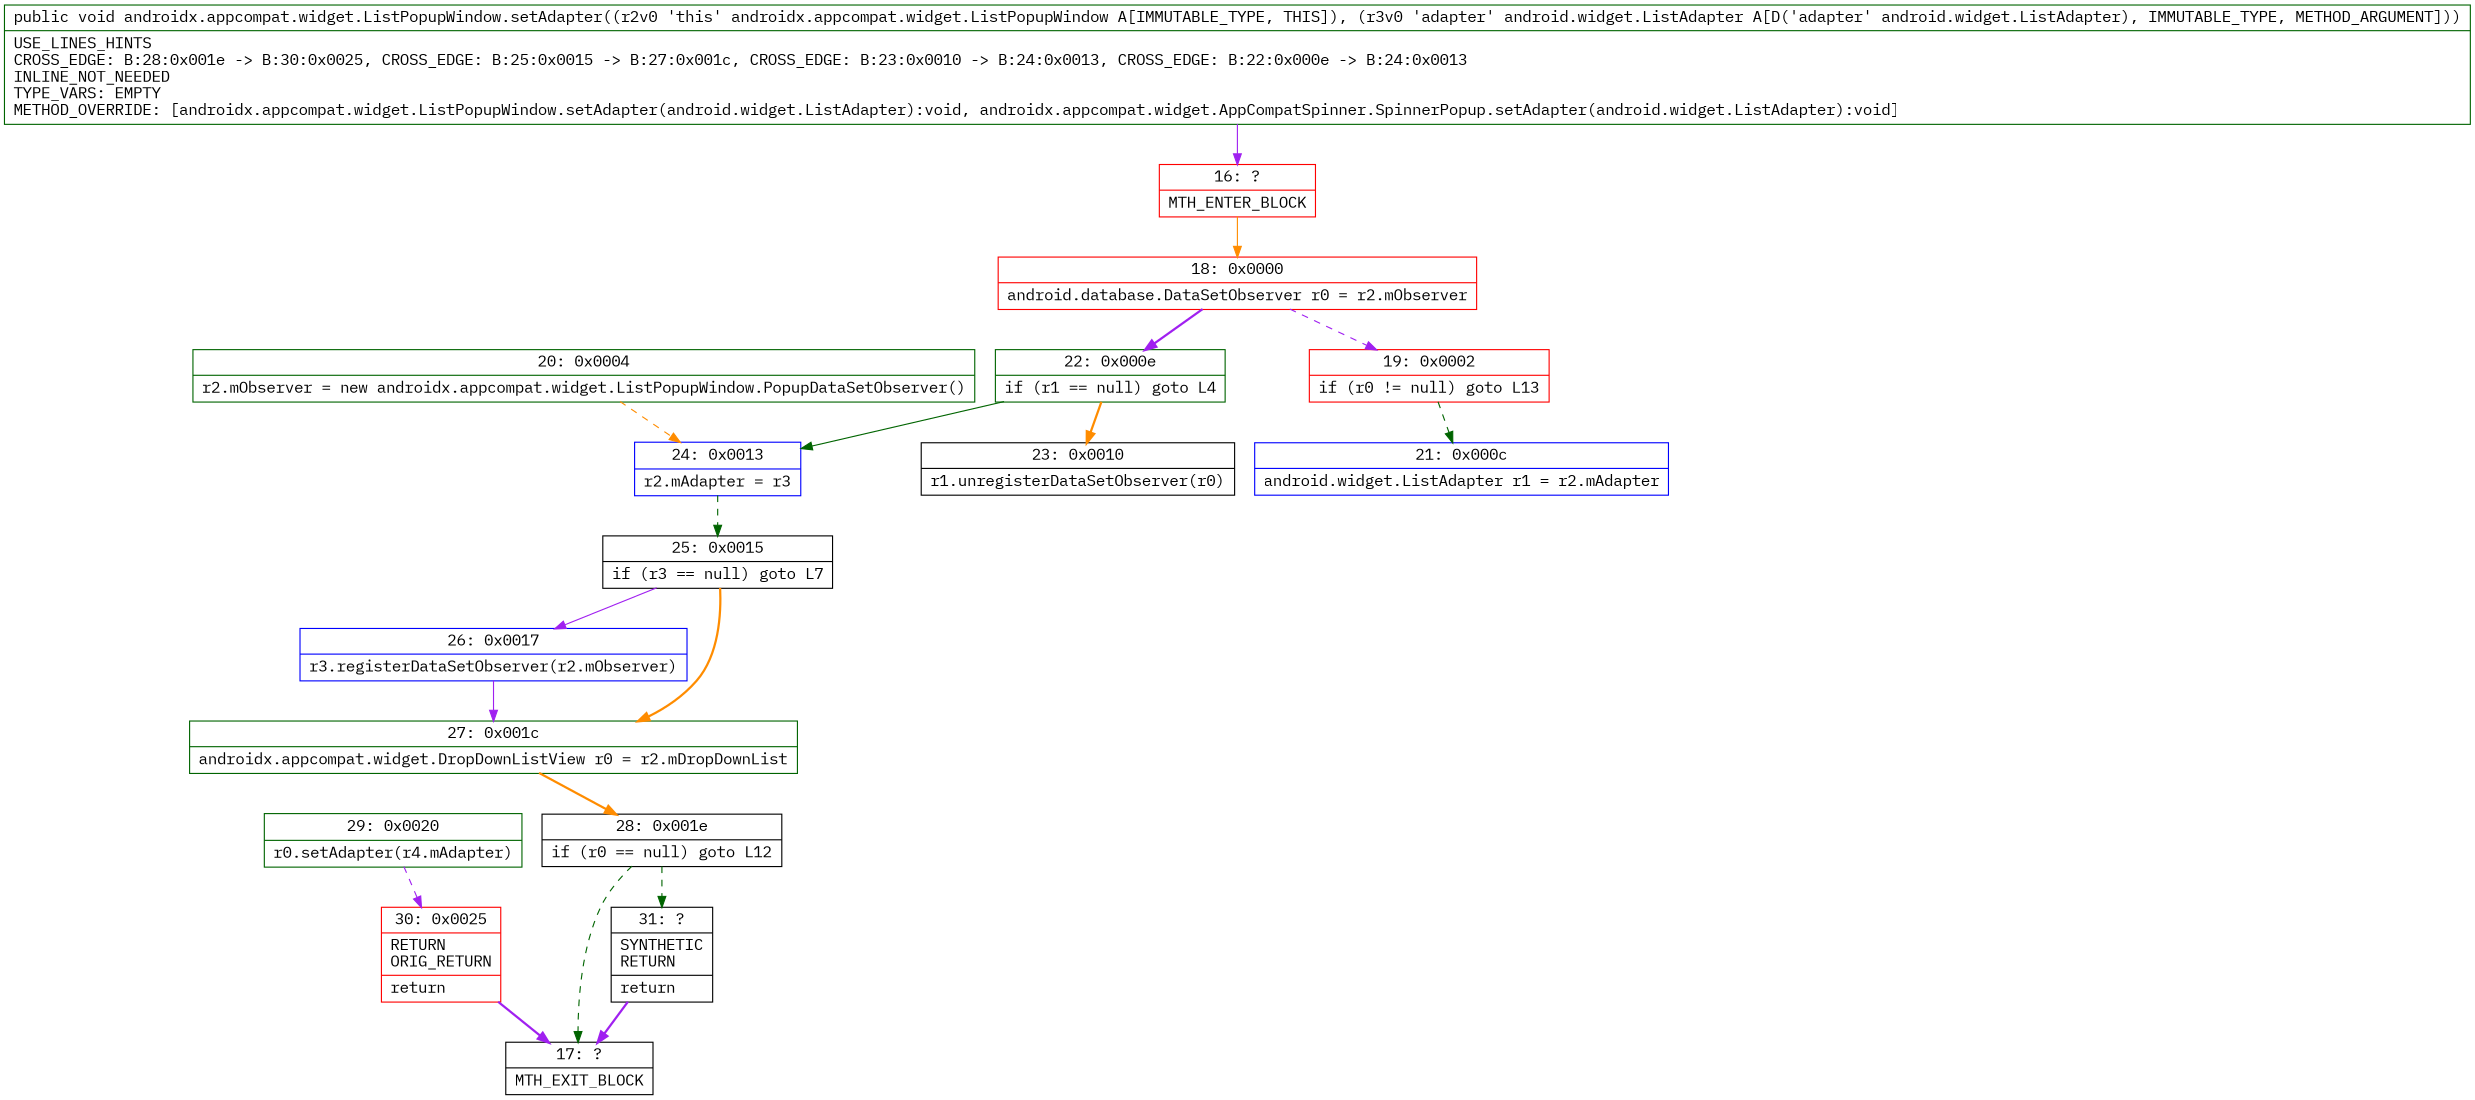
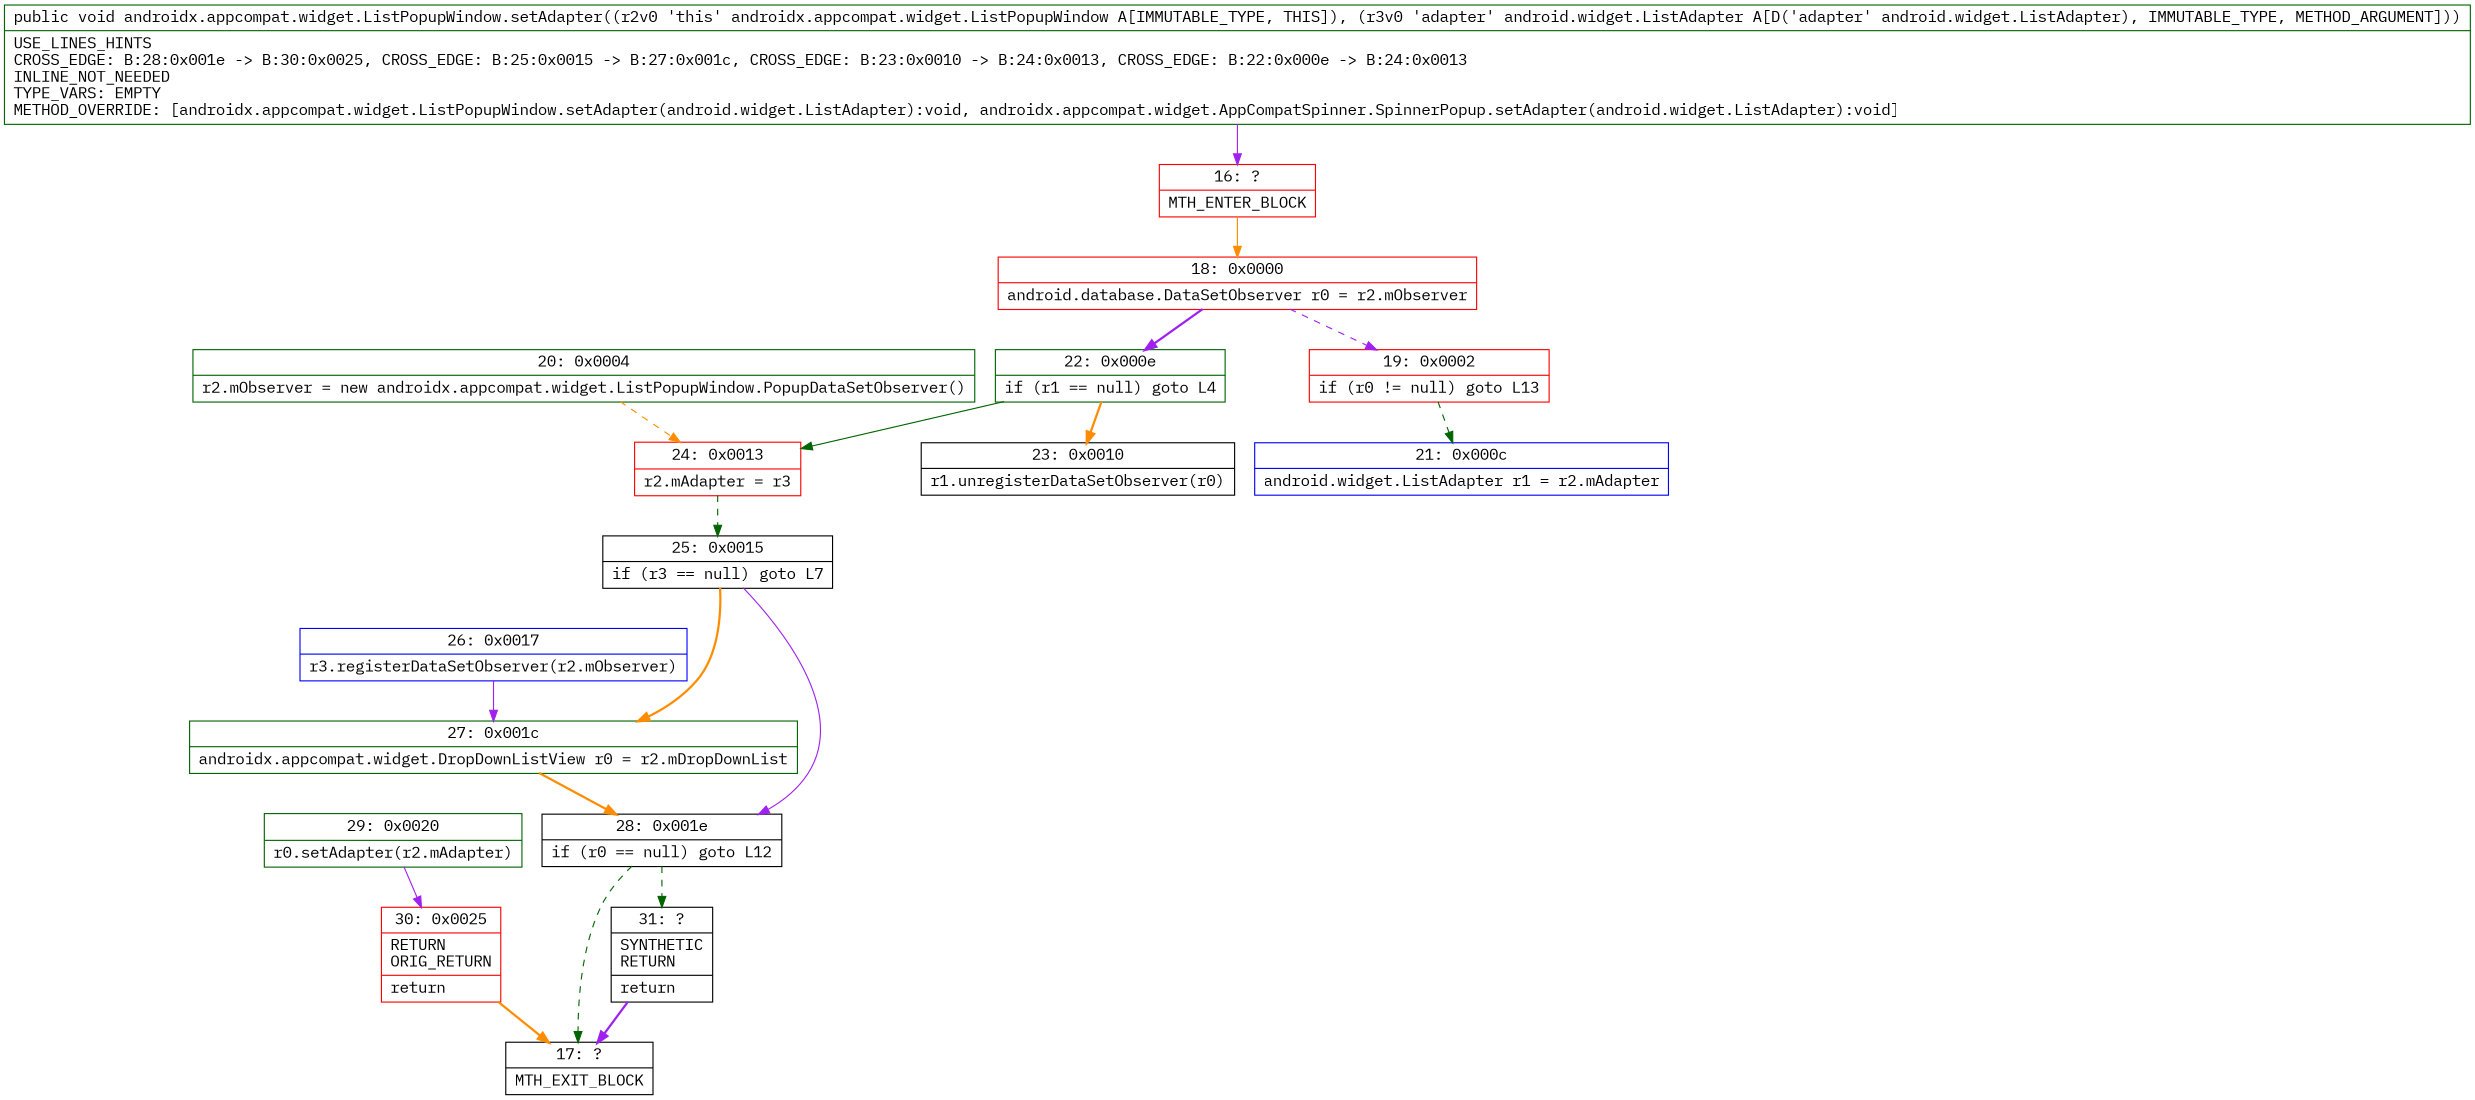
node "24: 0x0013": color blue -> red
edge "25: 0x0015" -> "26: 0x0017": now "25: 0x0015" -> "28: 0x001e"
node "29: 0x0020": text "r0.setAdapter(r4.mAdapter)" -> "r0.setAdapter(r2.mAdapter)"
edge "29: 0x0020" -> "30: 0x0025": style dashed -> solid
edge "30: 0x0025" -> "17: ?": color purple -> darkorange
